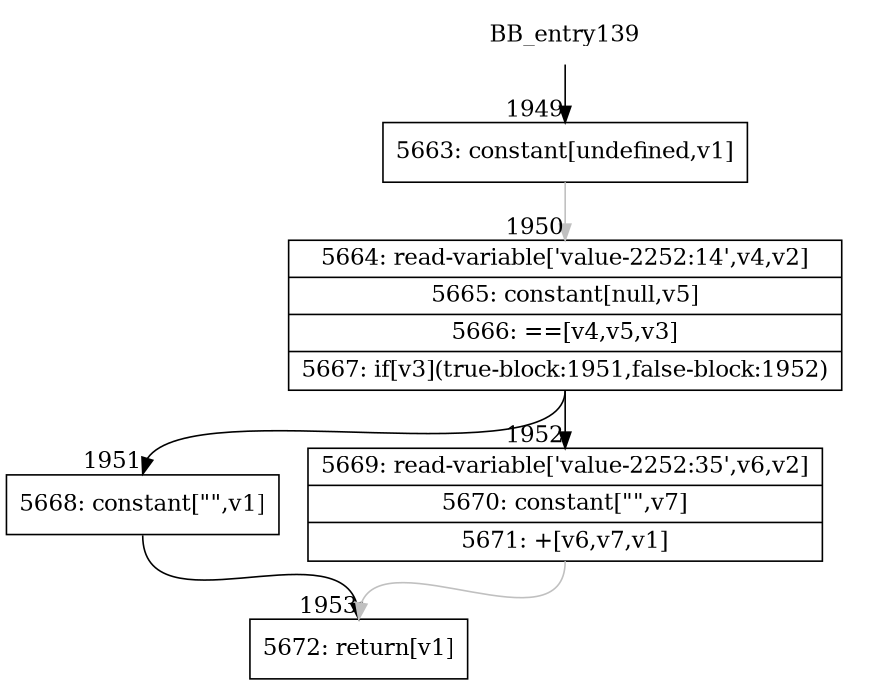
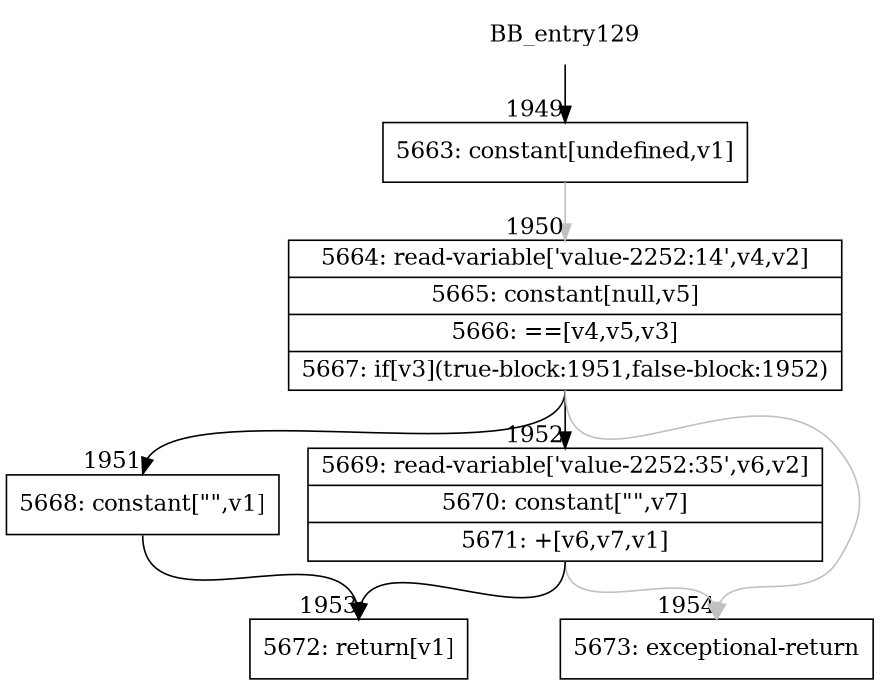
node "BB_entry139": label "BB_entry139" -> "BB_entry129"
edge "5669: read-variable['value-2252:35',v6,v2]" -> "5672: return[v1]": color gray -> black
node "5673: exceptional-return": added
